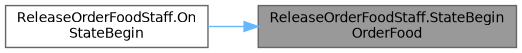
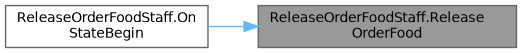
node "ReleaseOrderFoodStaff.StateBegin OrderFood": label "ReleaseOrderFoodStaff.StateBegin OrderFood" -> "ReleaseOrderFoodStaff.Release OrderFood"
